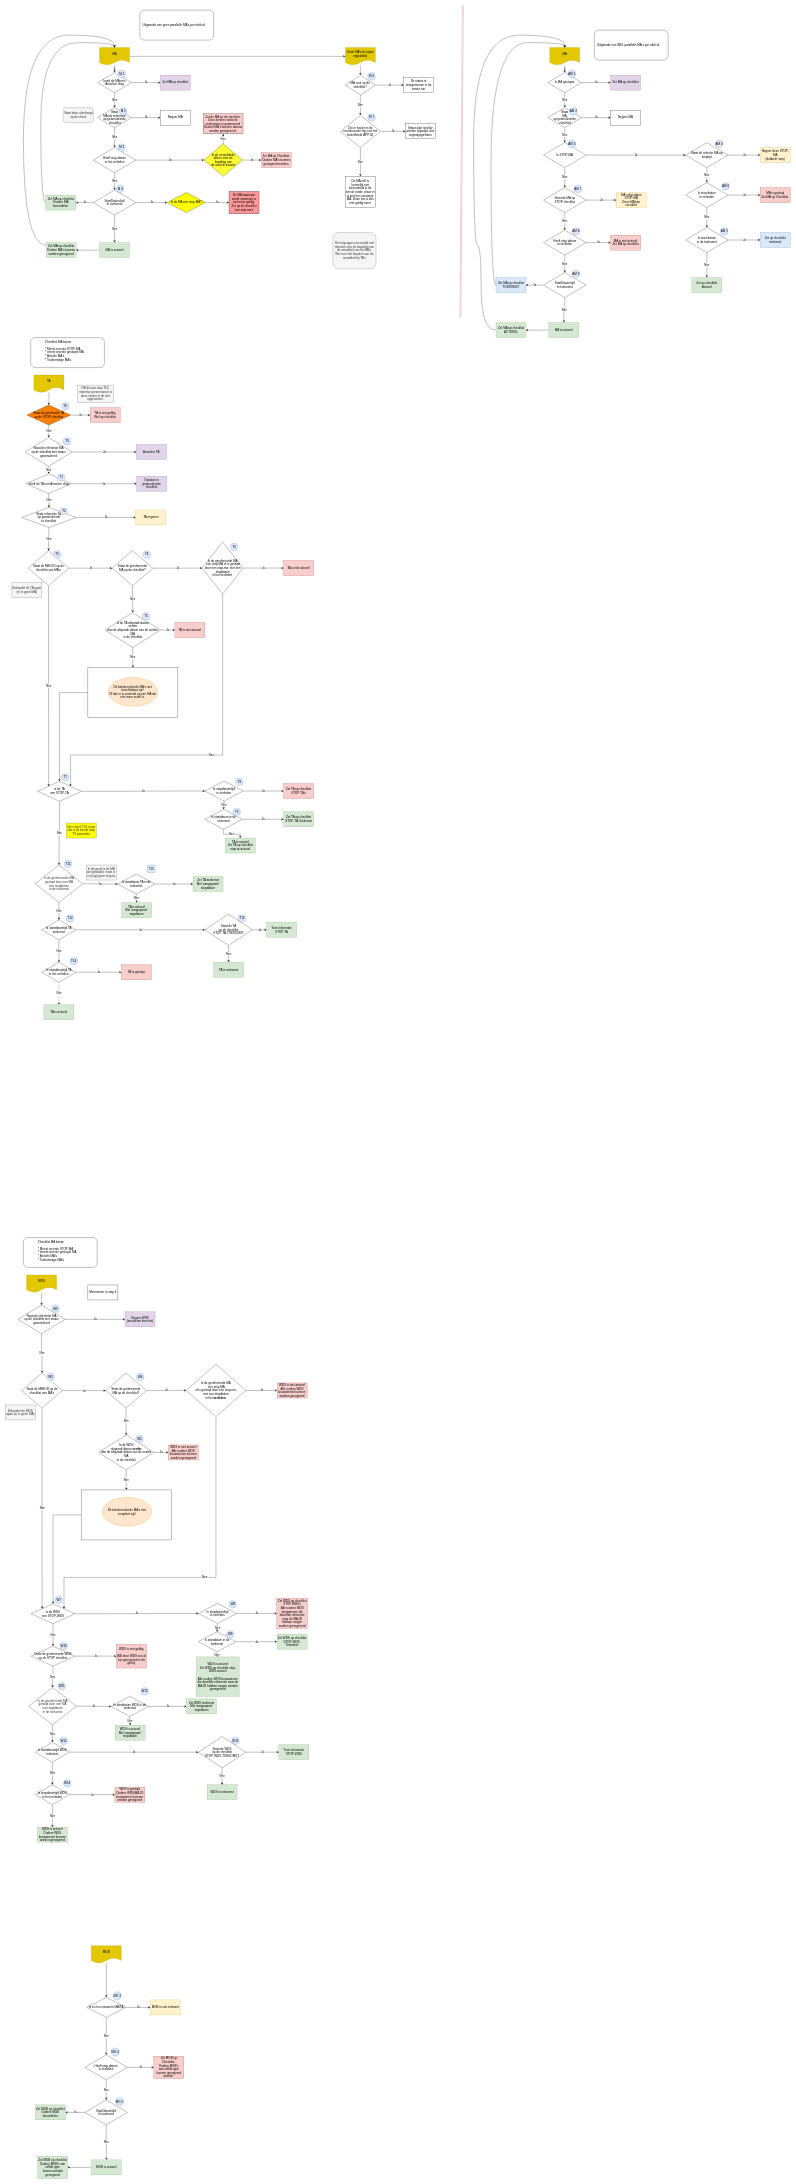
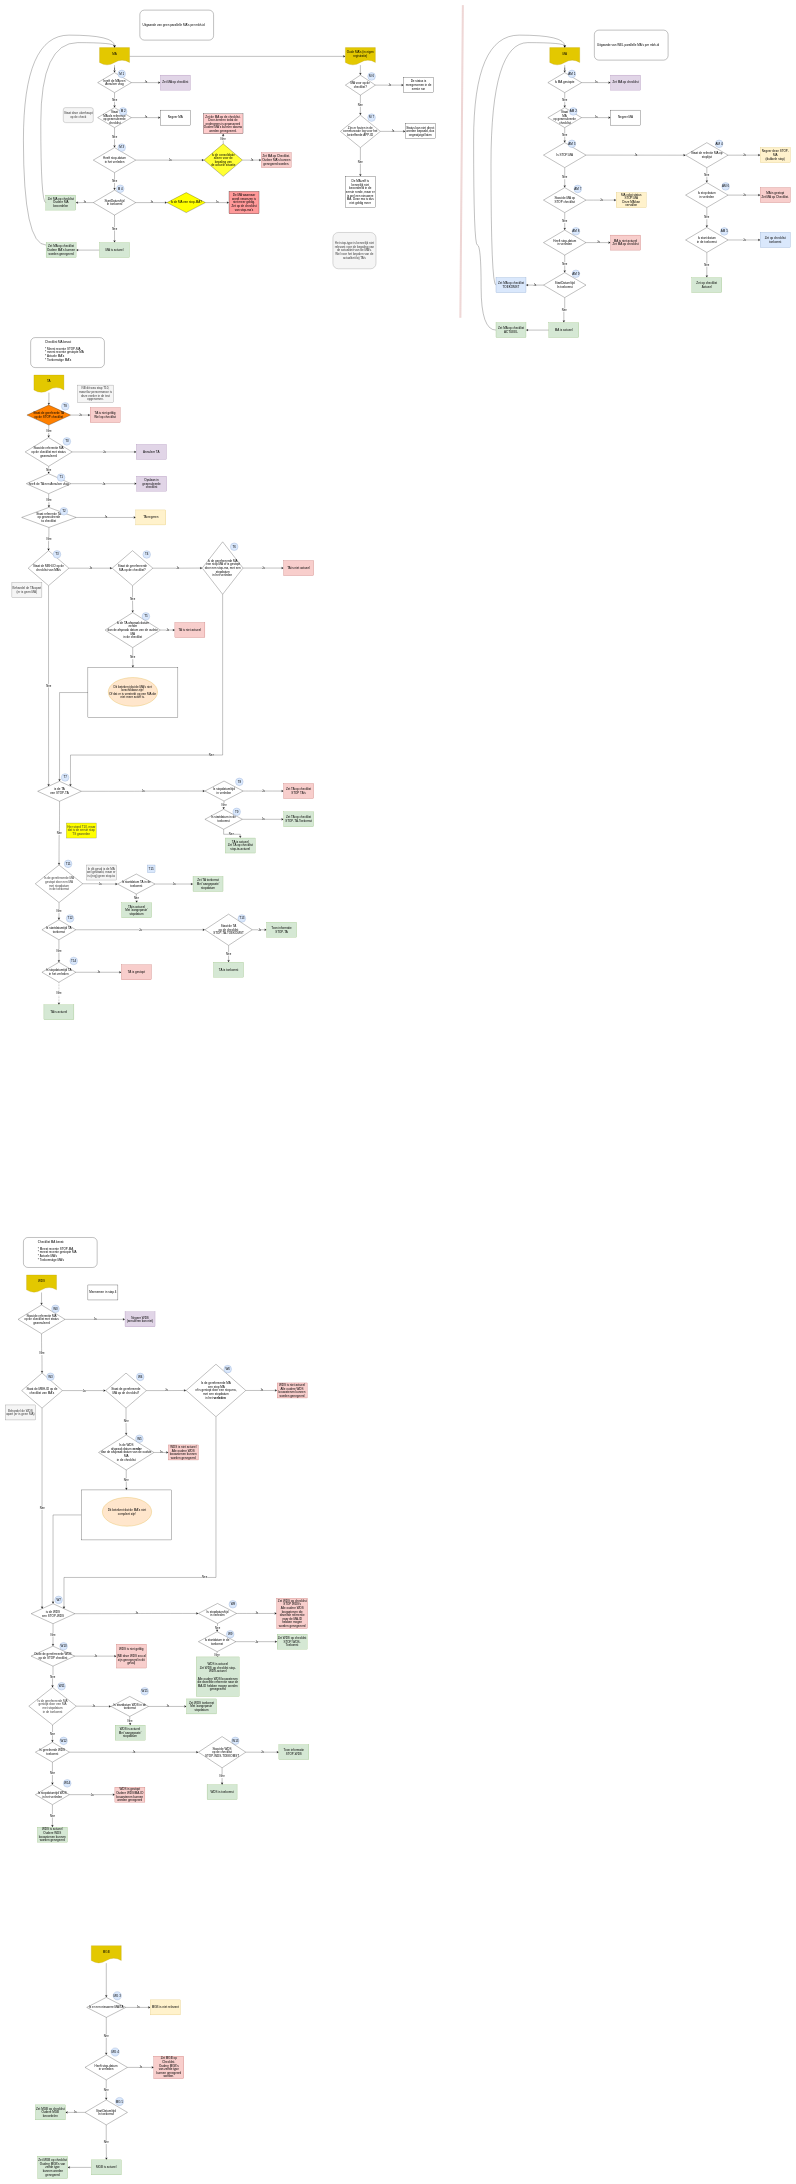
node "Status kan niet tbv worden bepaald, dus ongewijzigd laten": label "Status kan niet tbv worden bepaald, dus ongewijzigd laten" -> "Status kan niet direct worden bepaald, dus ongewijzigd laten"
node "W6": added
node "Is startdatumtijd WDS toekomst": label "Is startdatumtijd WDS toekomst" -> "Is gerefeerde WDS toekomst"
